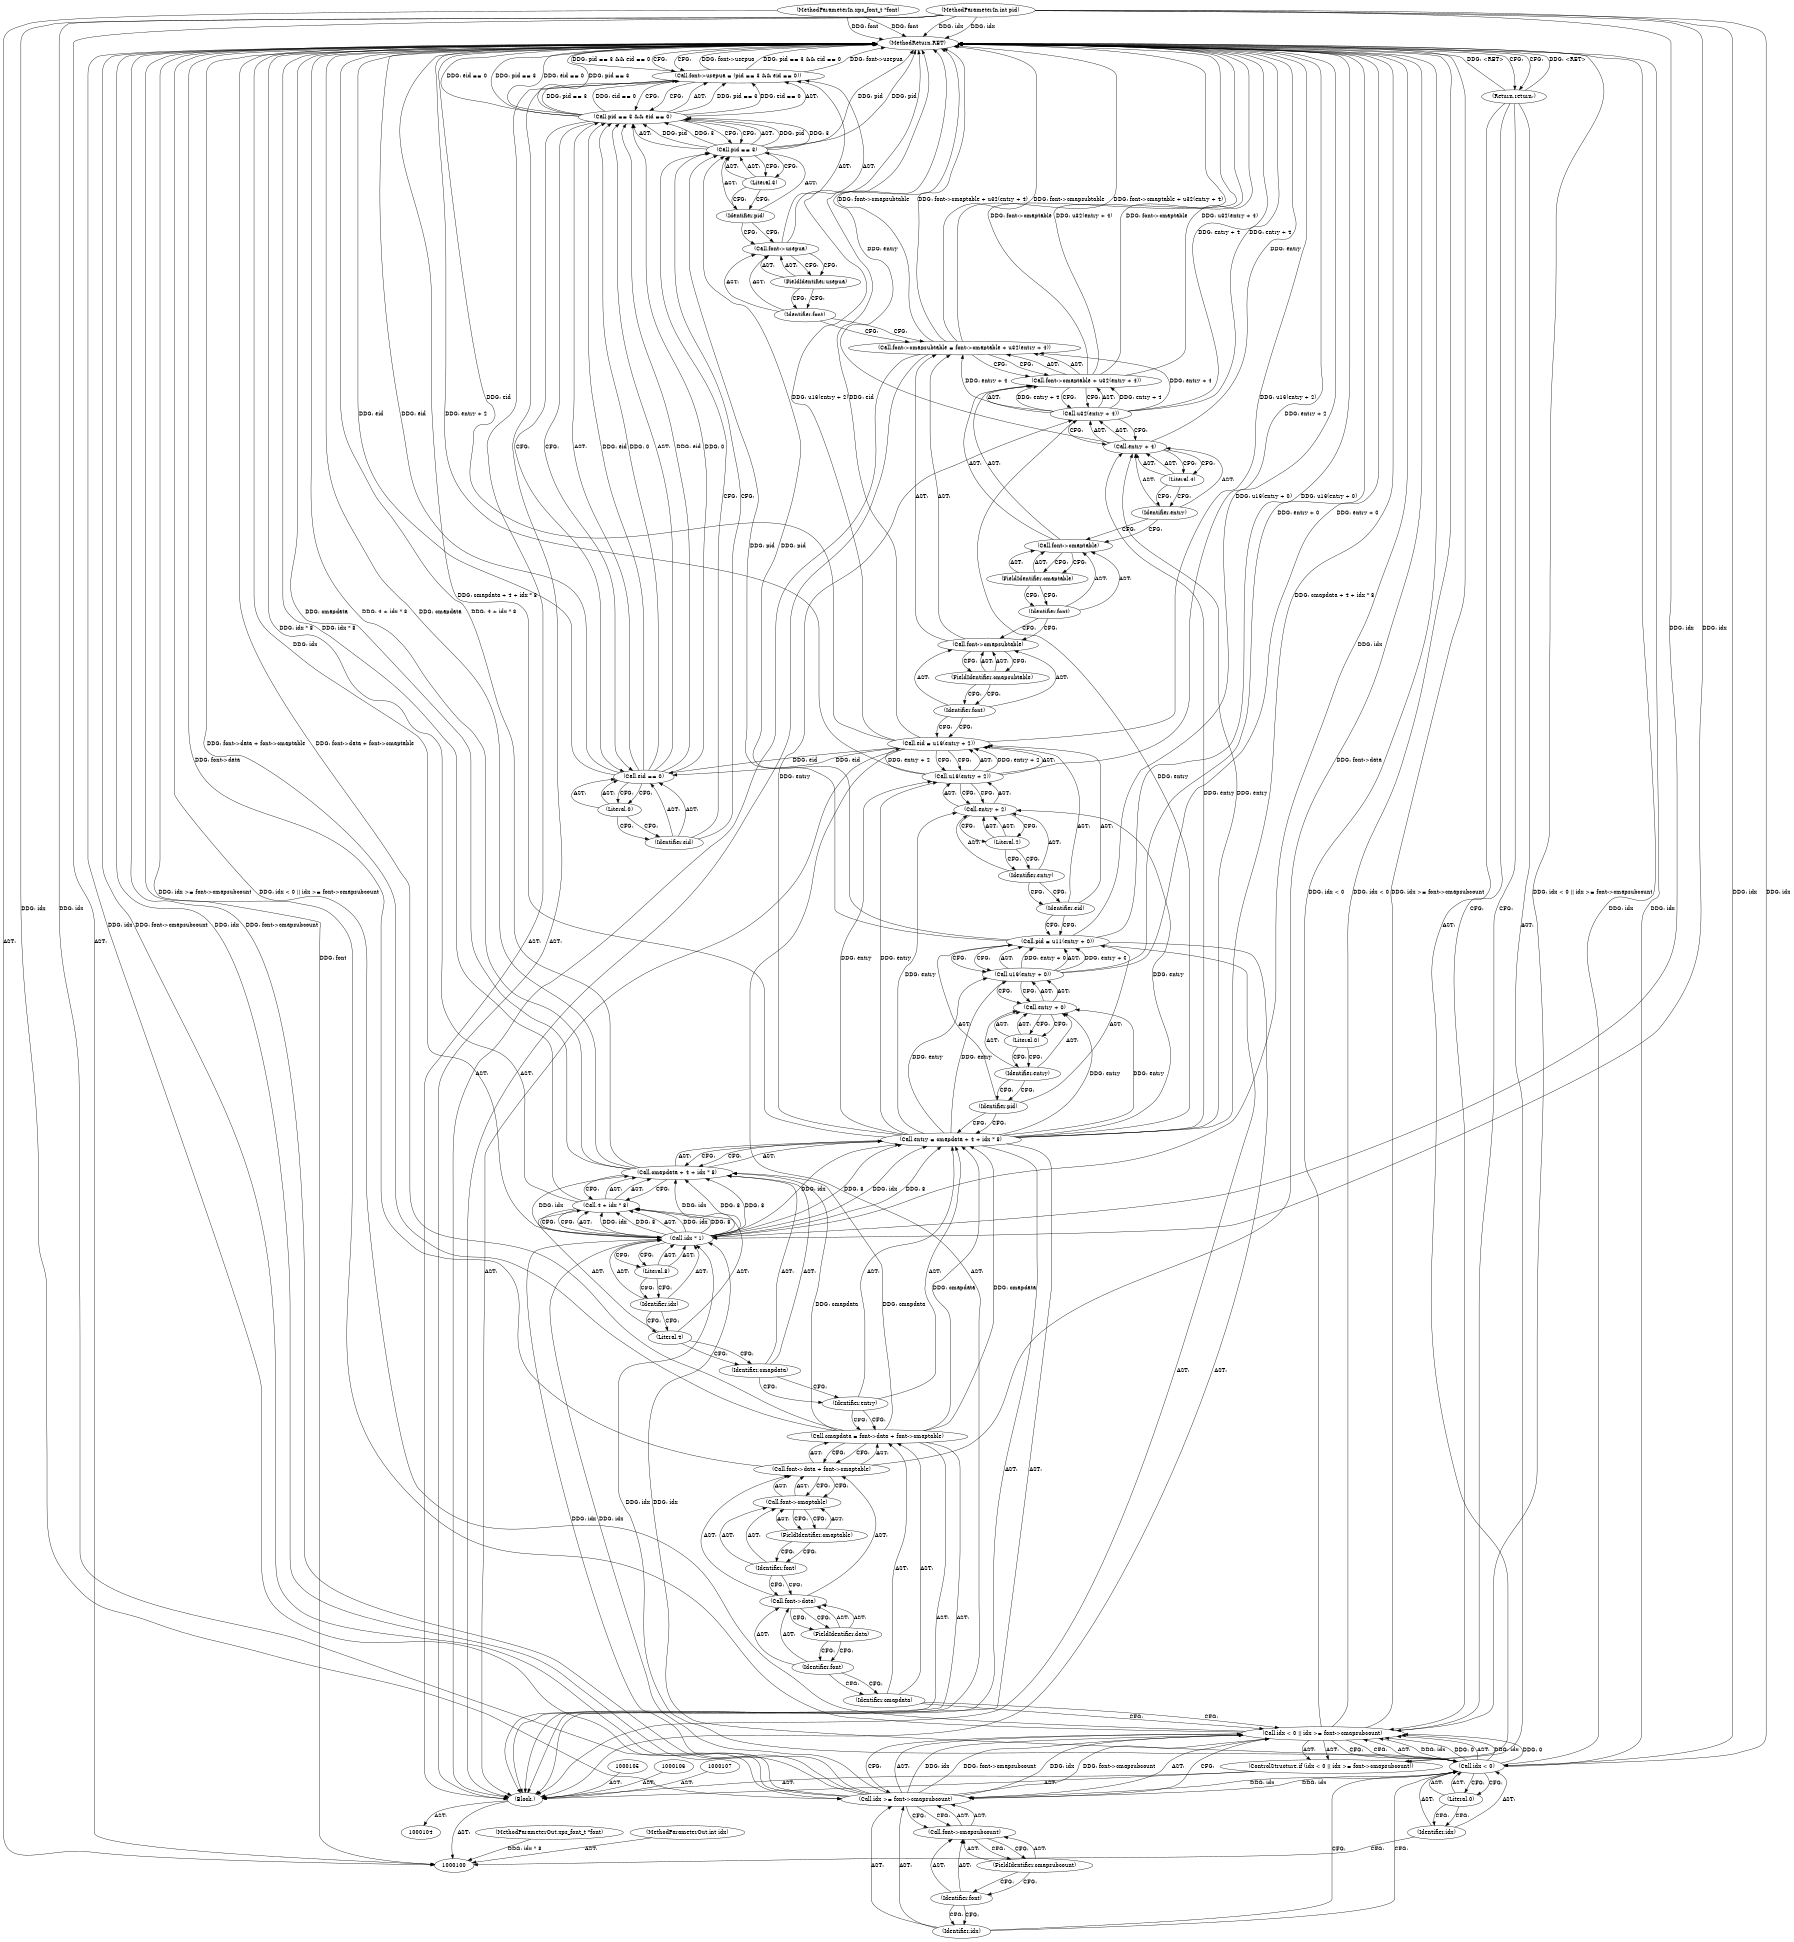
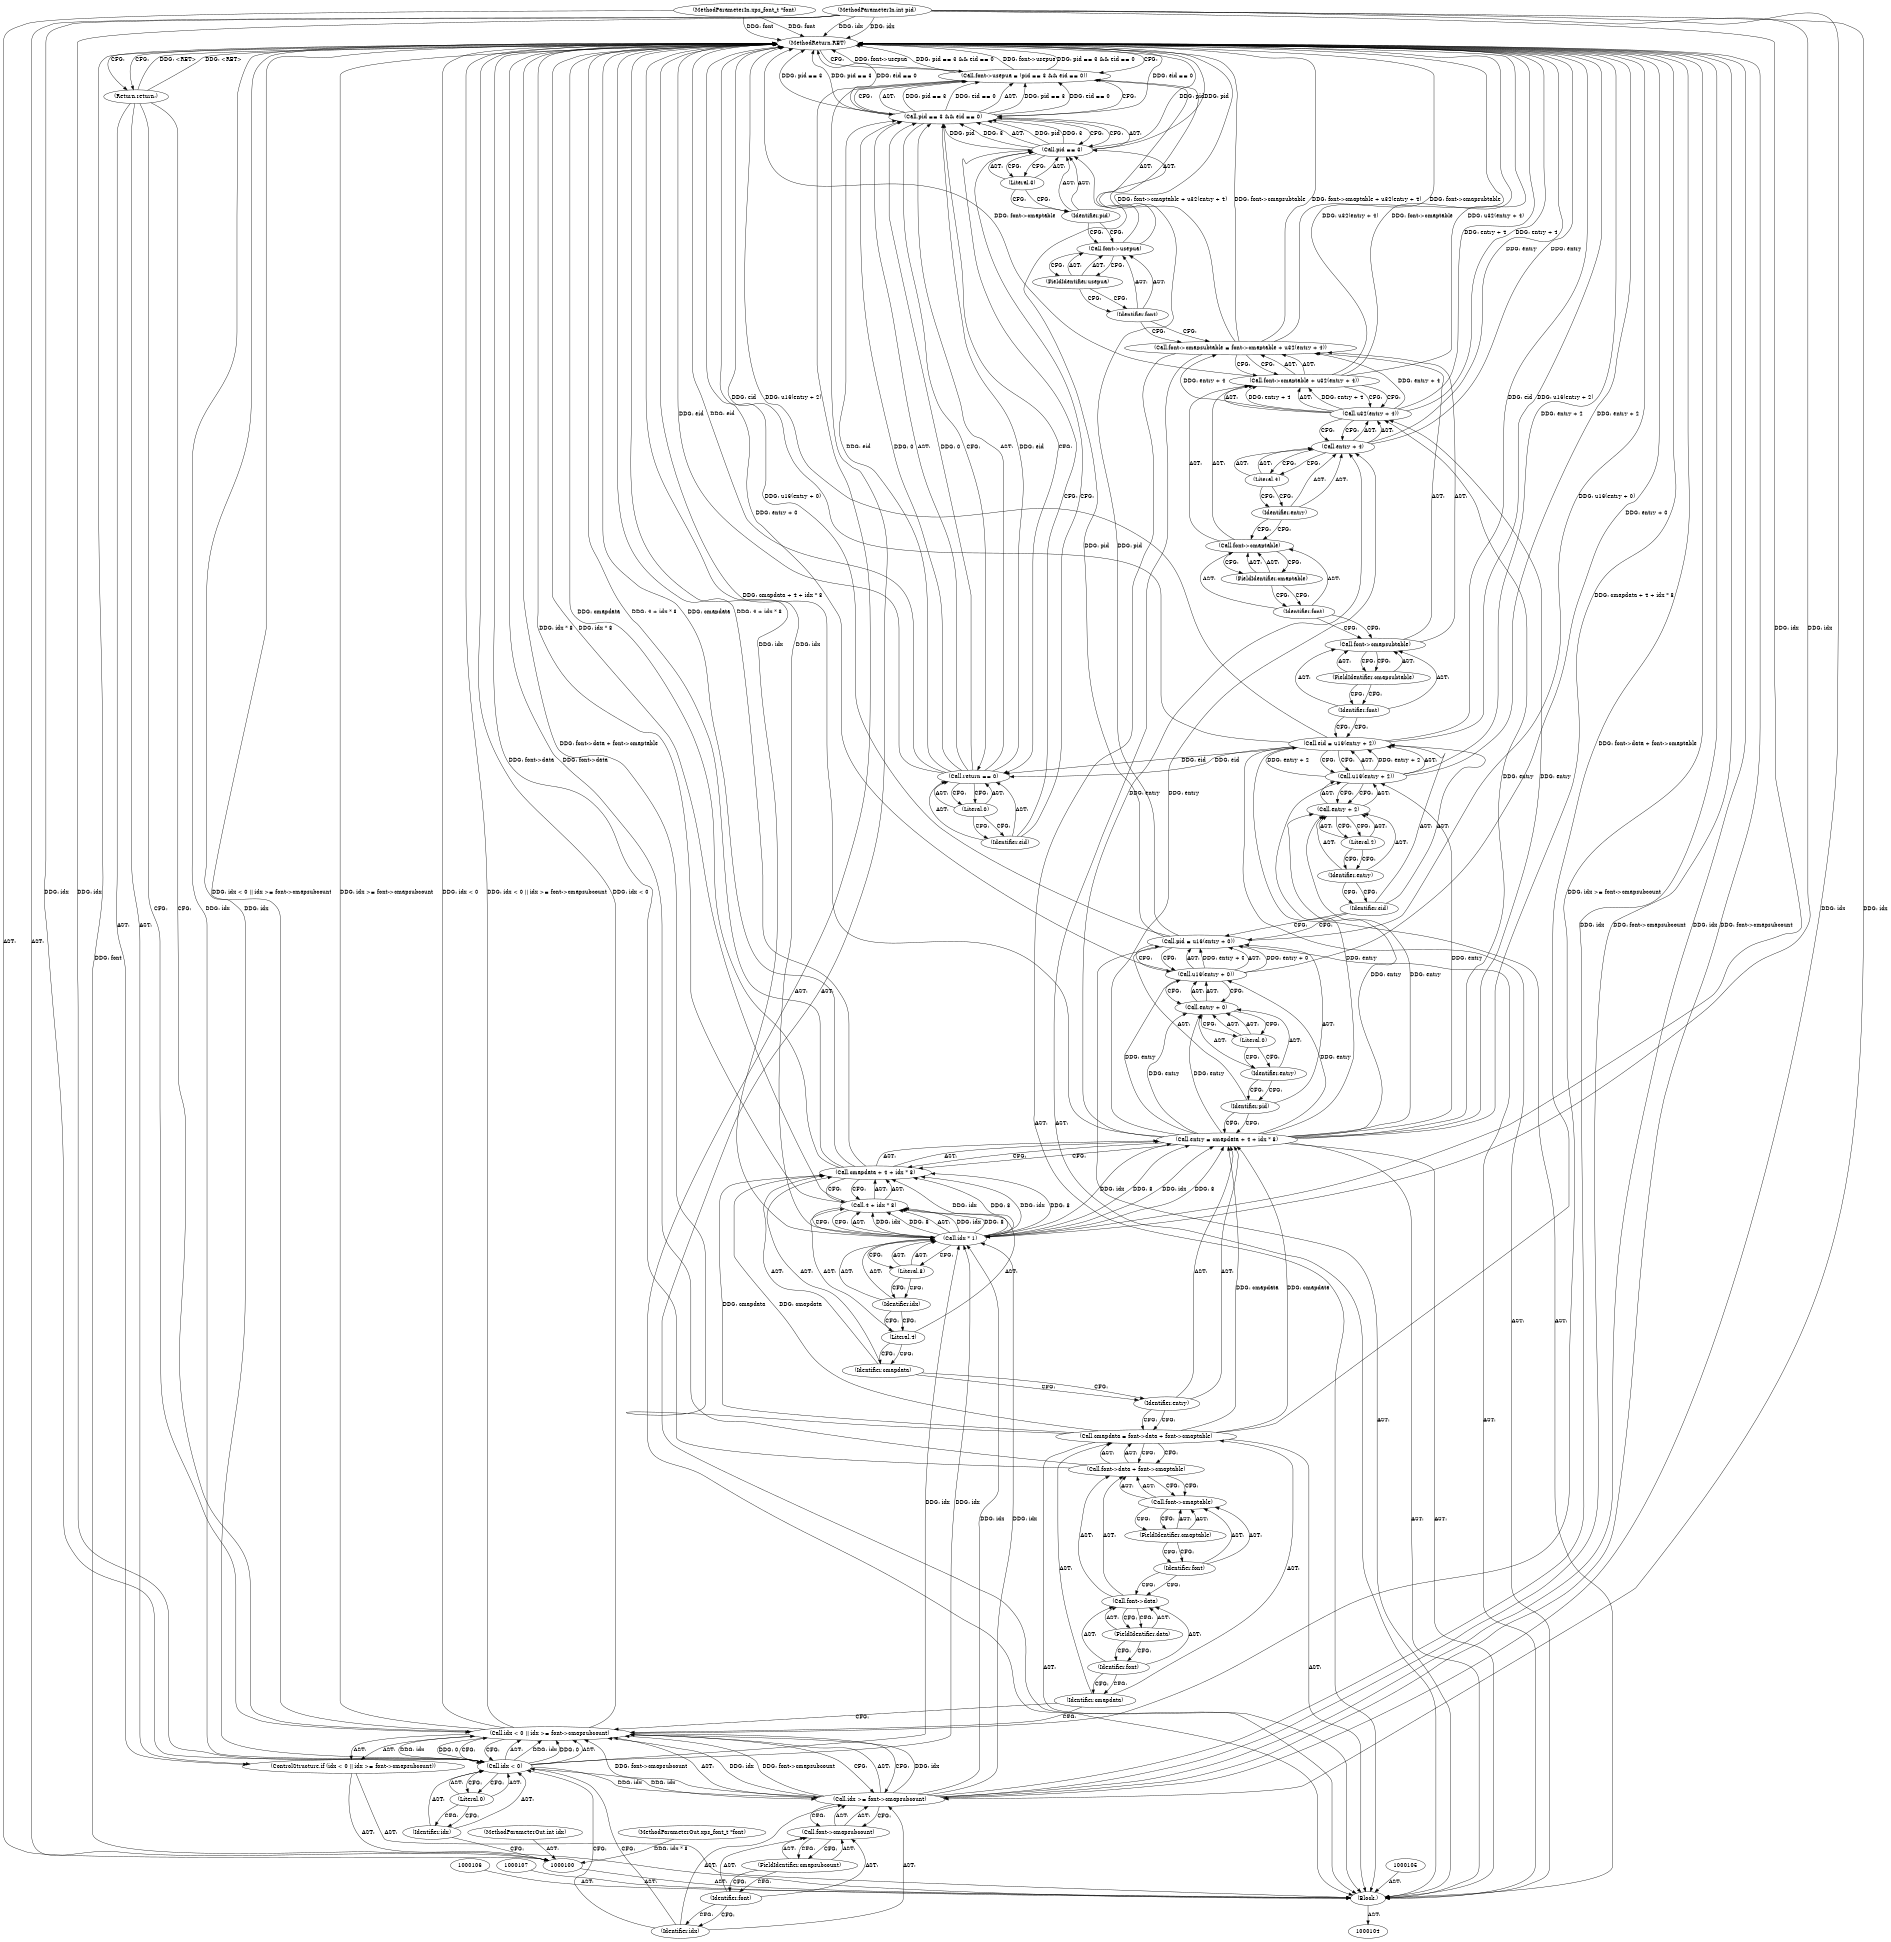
node "(Call,eid == 0)": label "(Call,eid == 0)" -> "(Call,return == 0)"
node "(Call,pid = u11(entry + 0))": label "(Call,pid = u11(entry + 0))" -> "(Call,pid = u16(entry + 0))"
edge "(Block,)" -> "1000100": reversed
